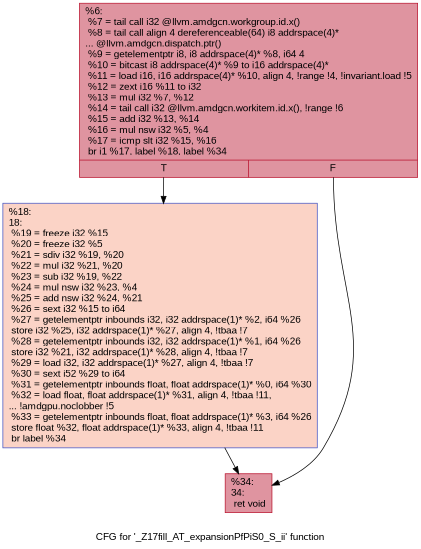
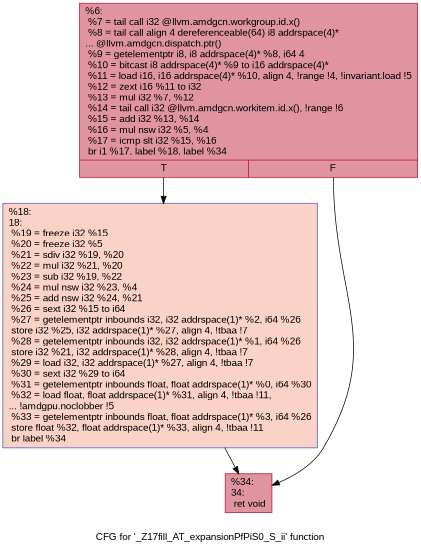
node "%18:": text "%30 = sext i52 %29 to i64" -> "%30 = sext i32 %29 to i64"
